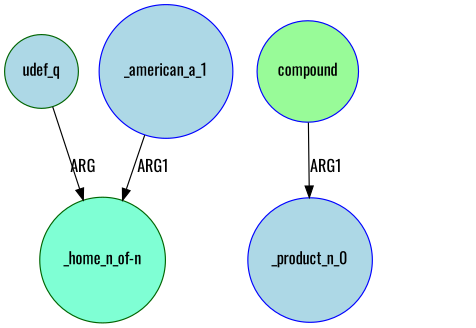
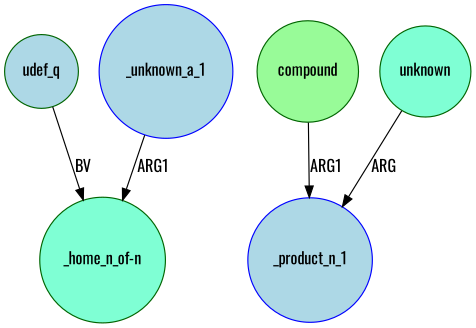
node "_american_a_1": label "_american_a_1" -> "_unknown_a_1"
node "compound": color blue -> darkgreen
node "unknown": added
edge "udef_q" -> "_home_n_of-n": label "ARG" -> "BV"
node "_product_n_0": label "_product_n_0" -> "_product_n_1"
